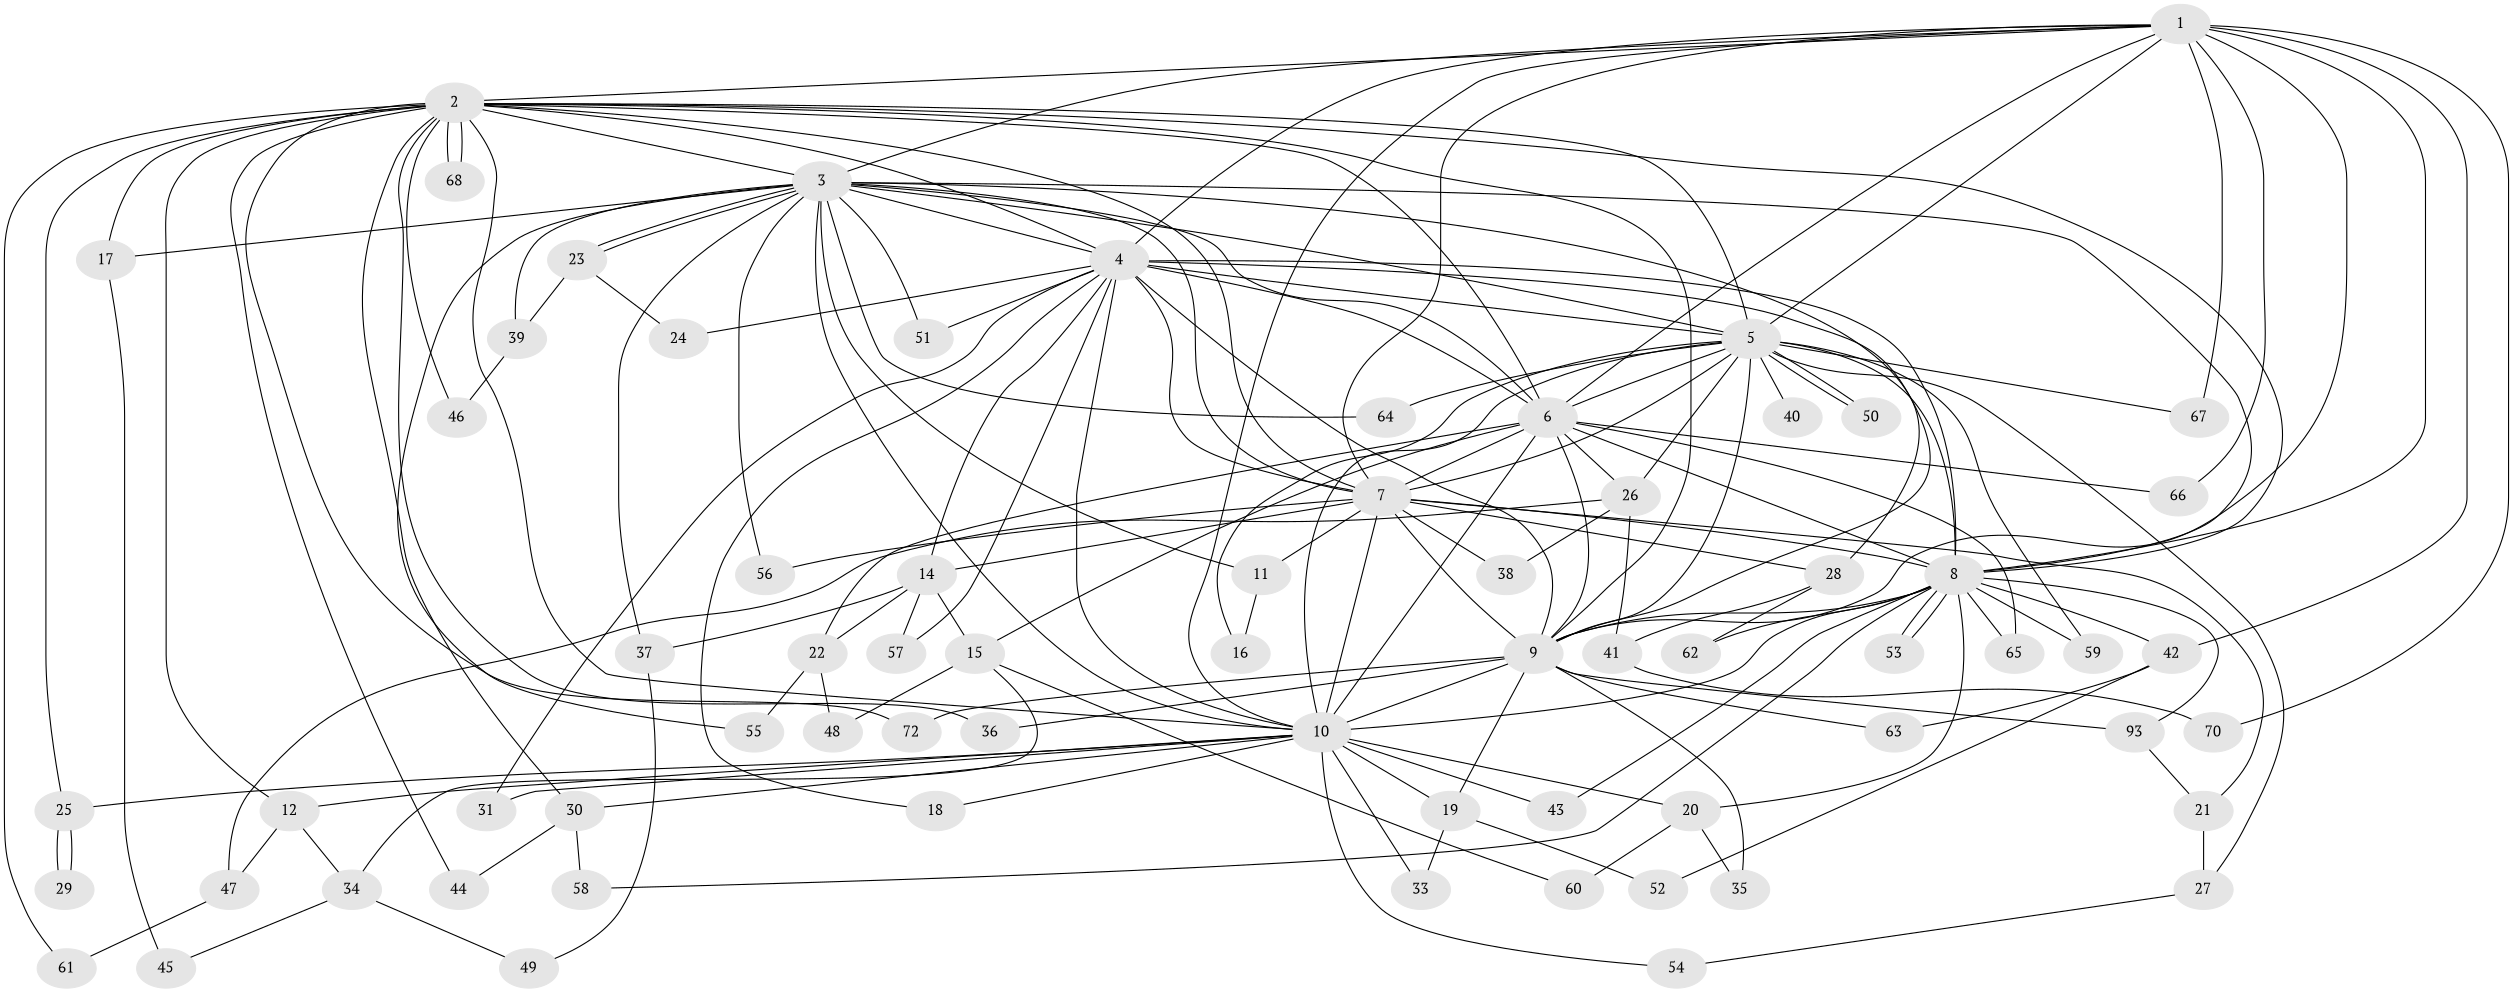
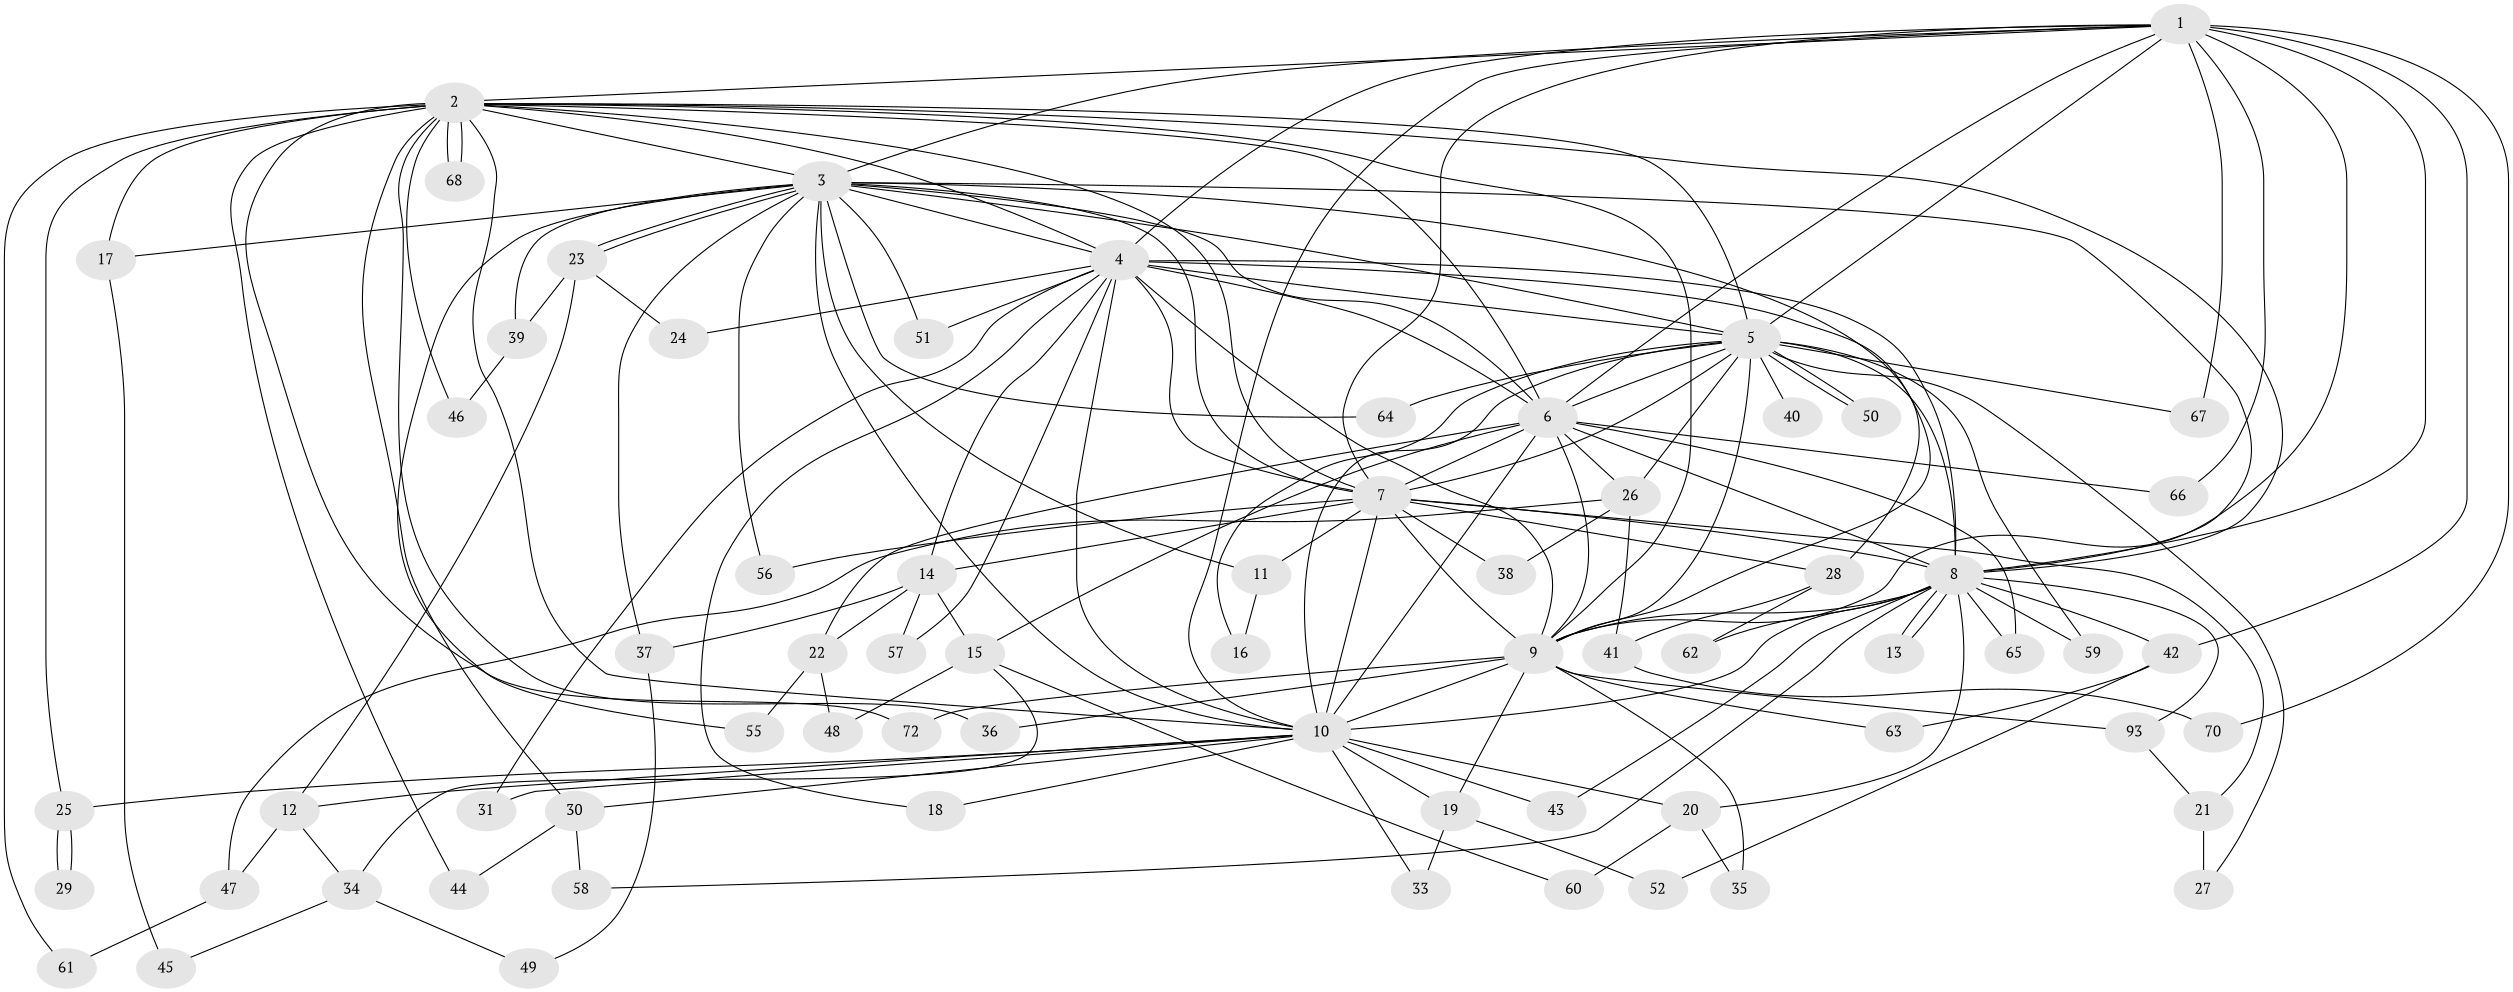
edge "2" -- "12": now "23" -- "12"
node "53": label "53" -> "13"
node "54": removed
